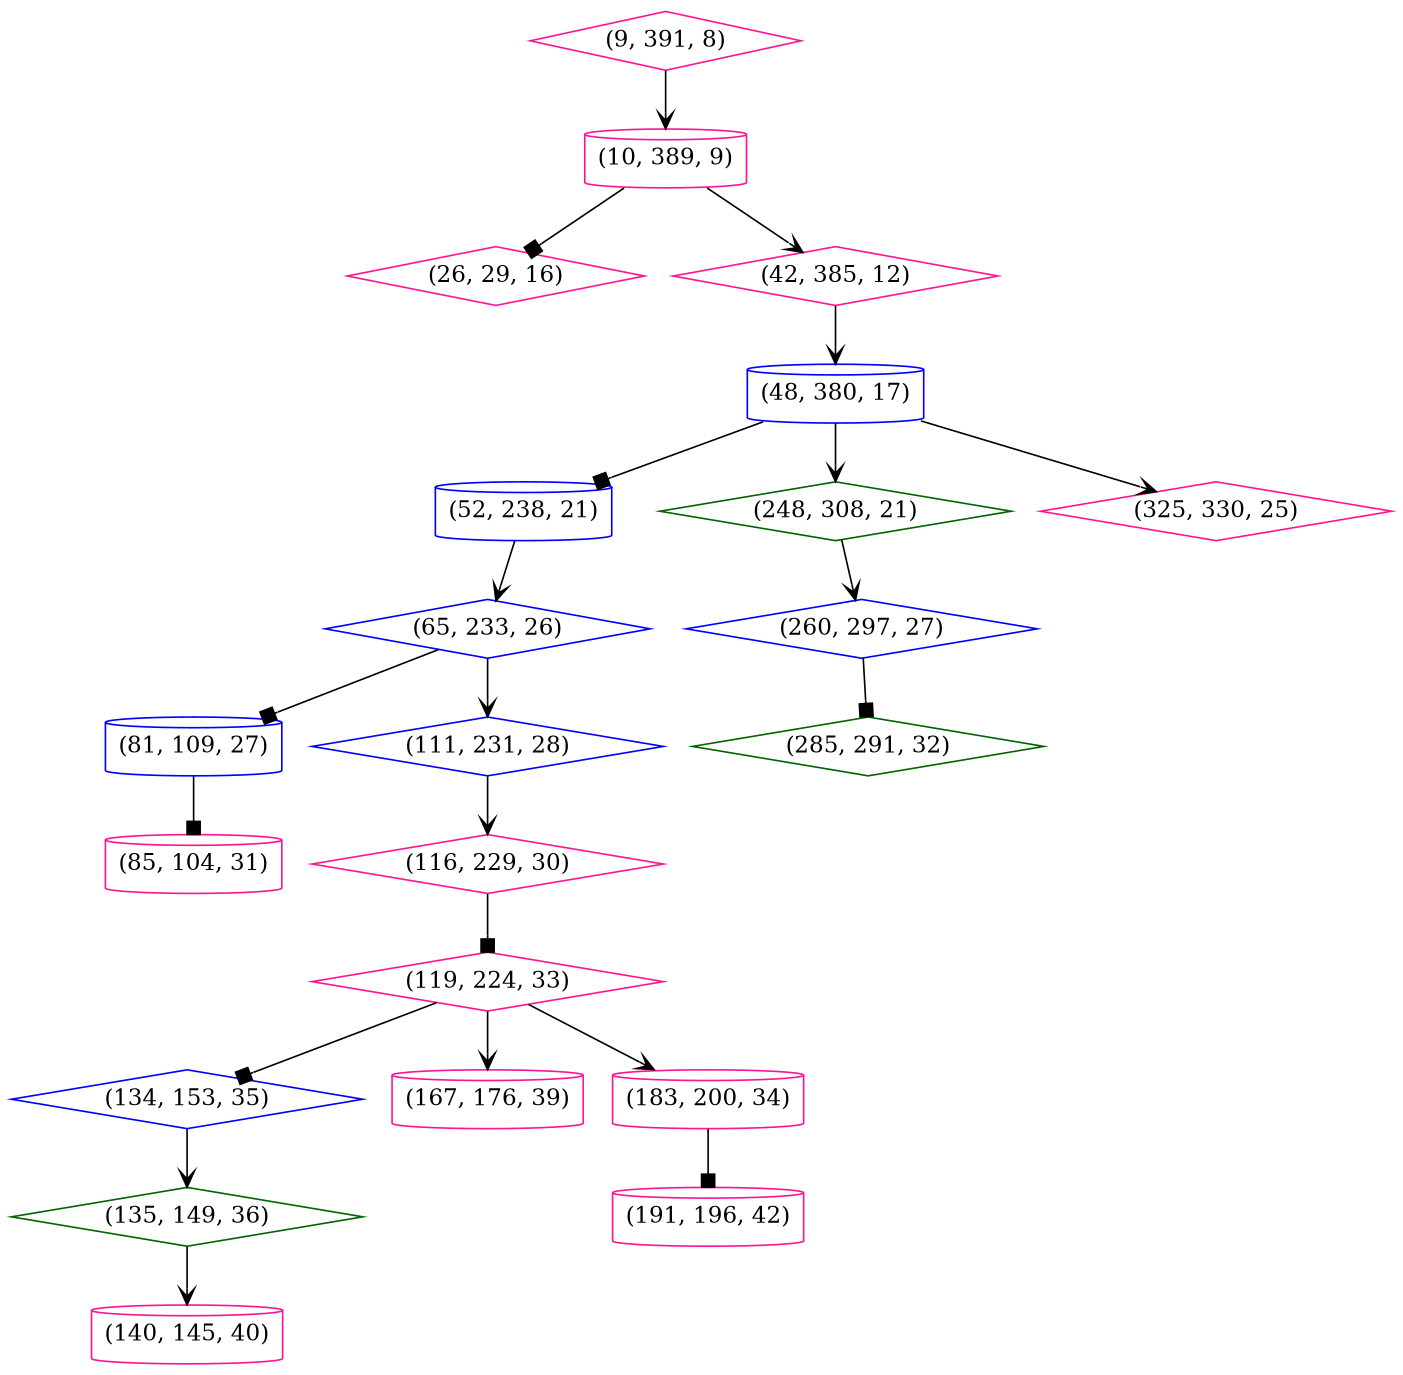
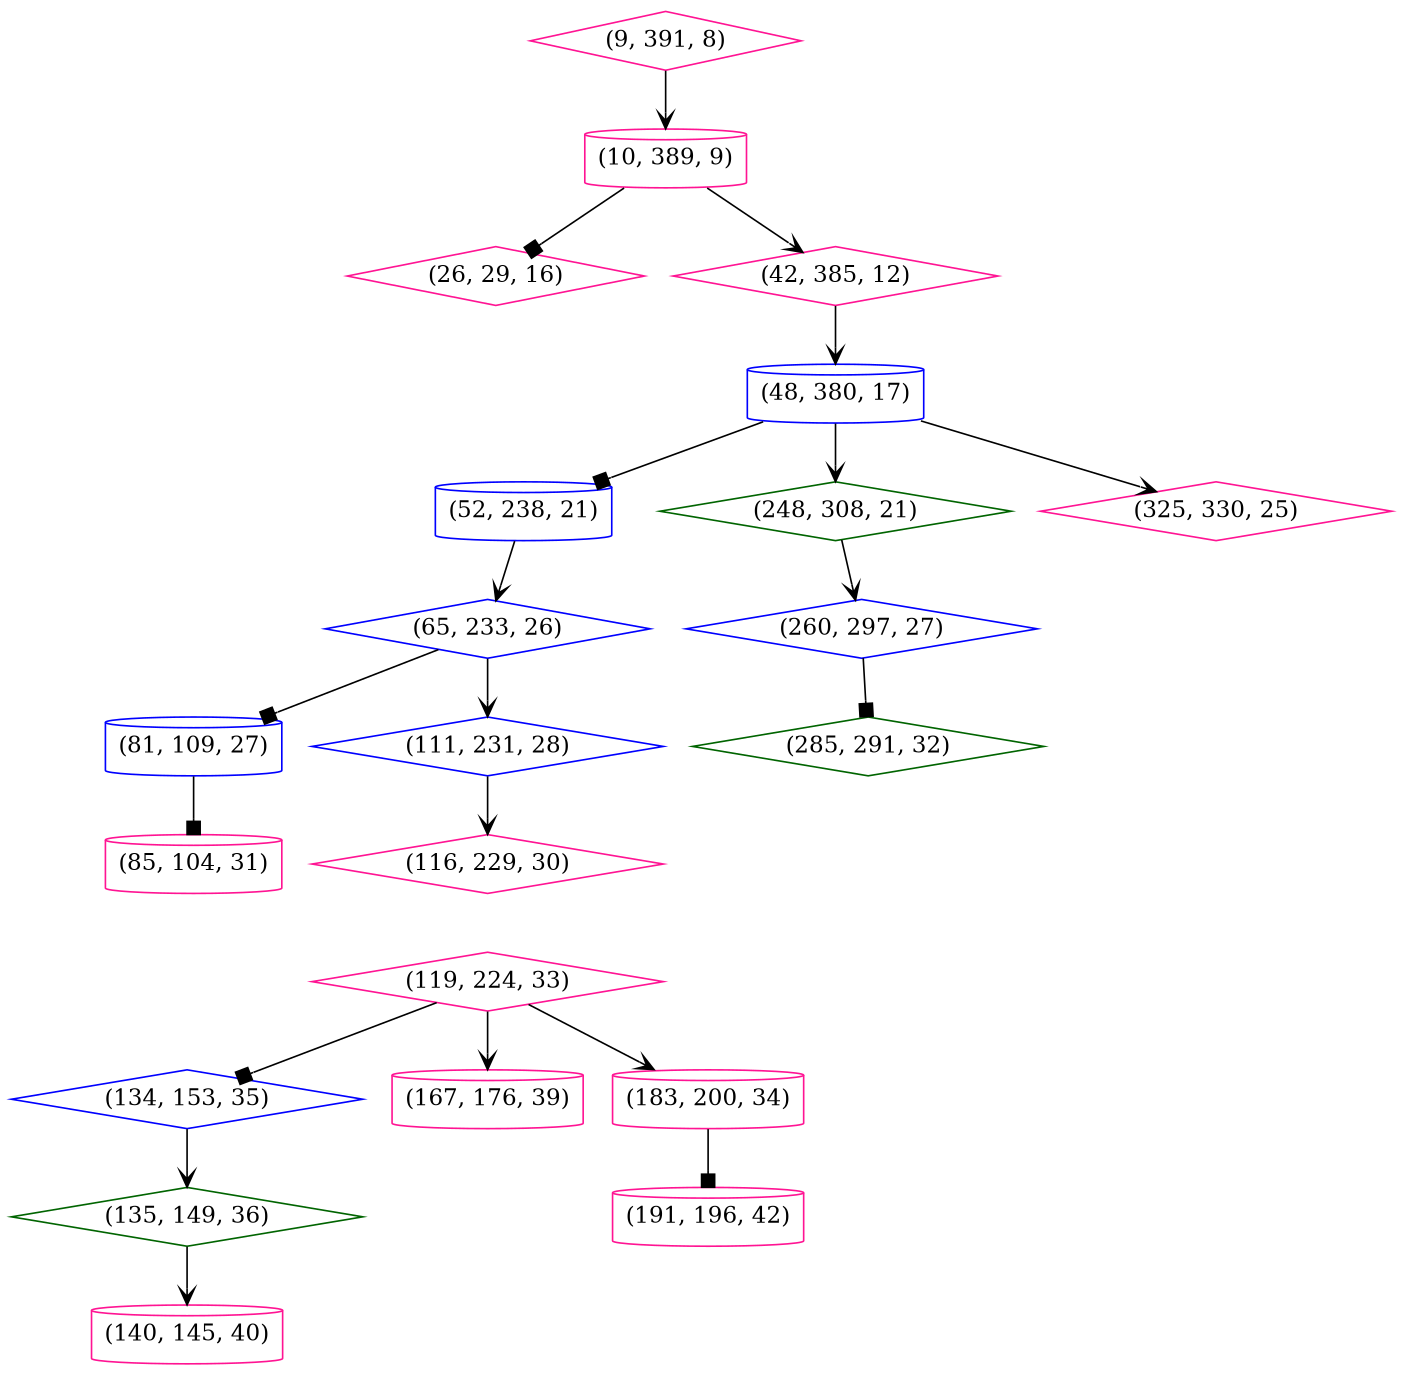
edge "(116, 229, 30)" -> "(119, 224, 33)": removed
